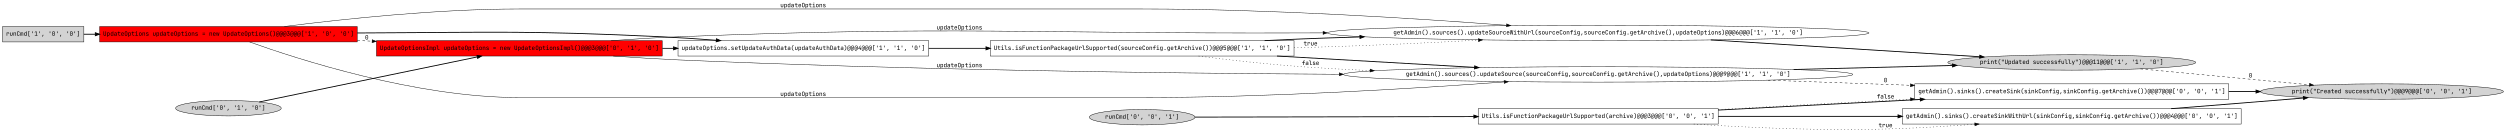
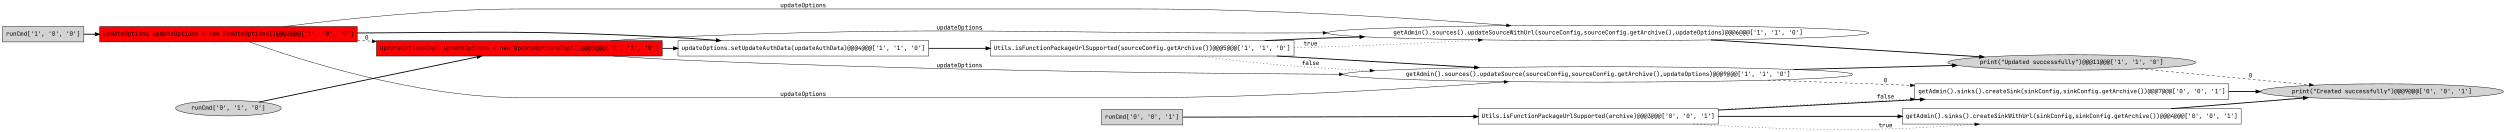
node "runCmd['0', '0', '1']": shape ellipse -> box
